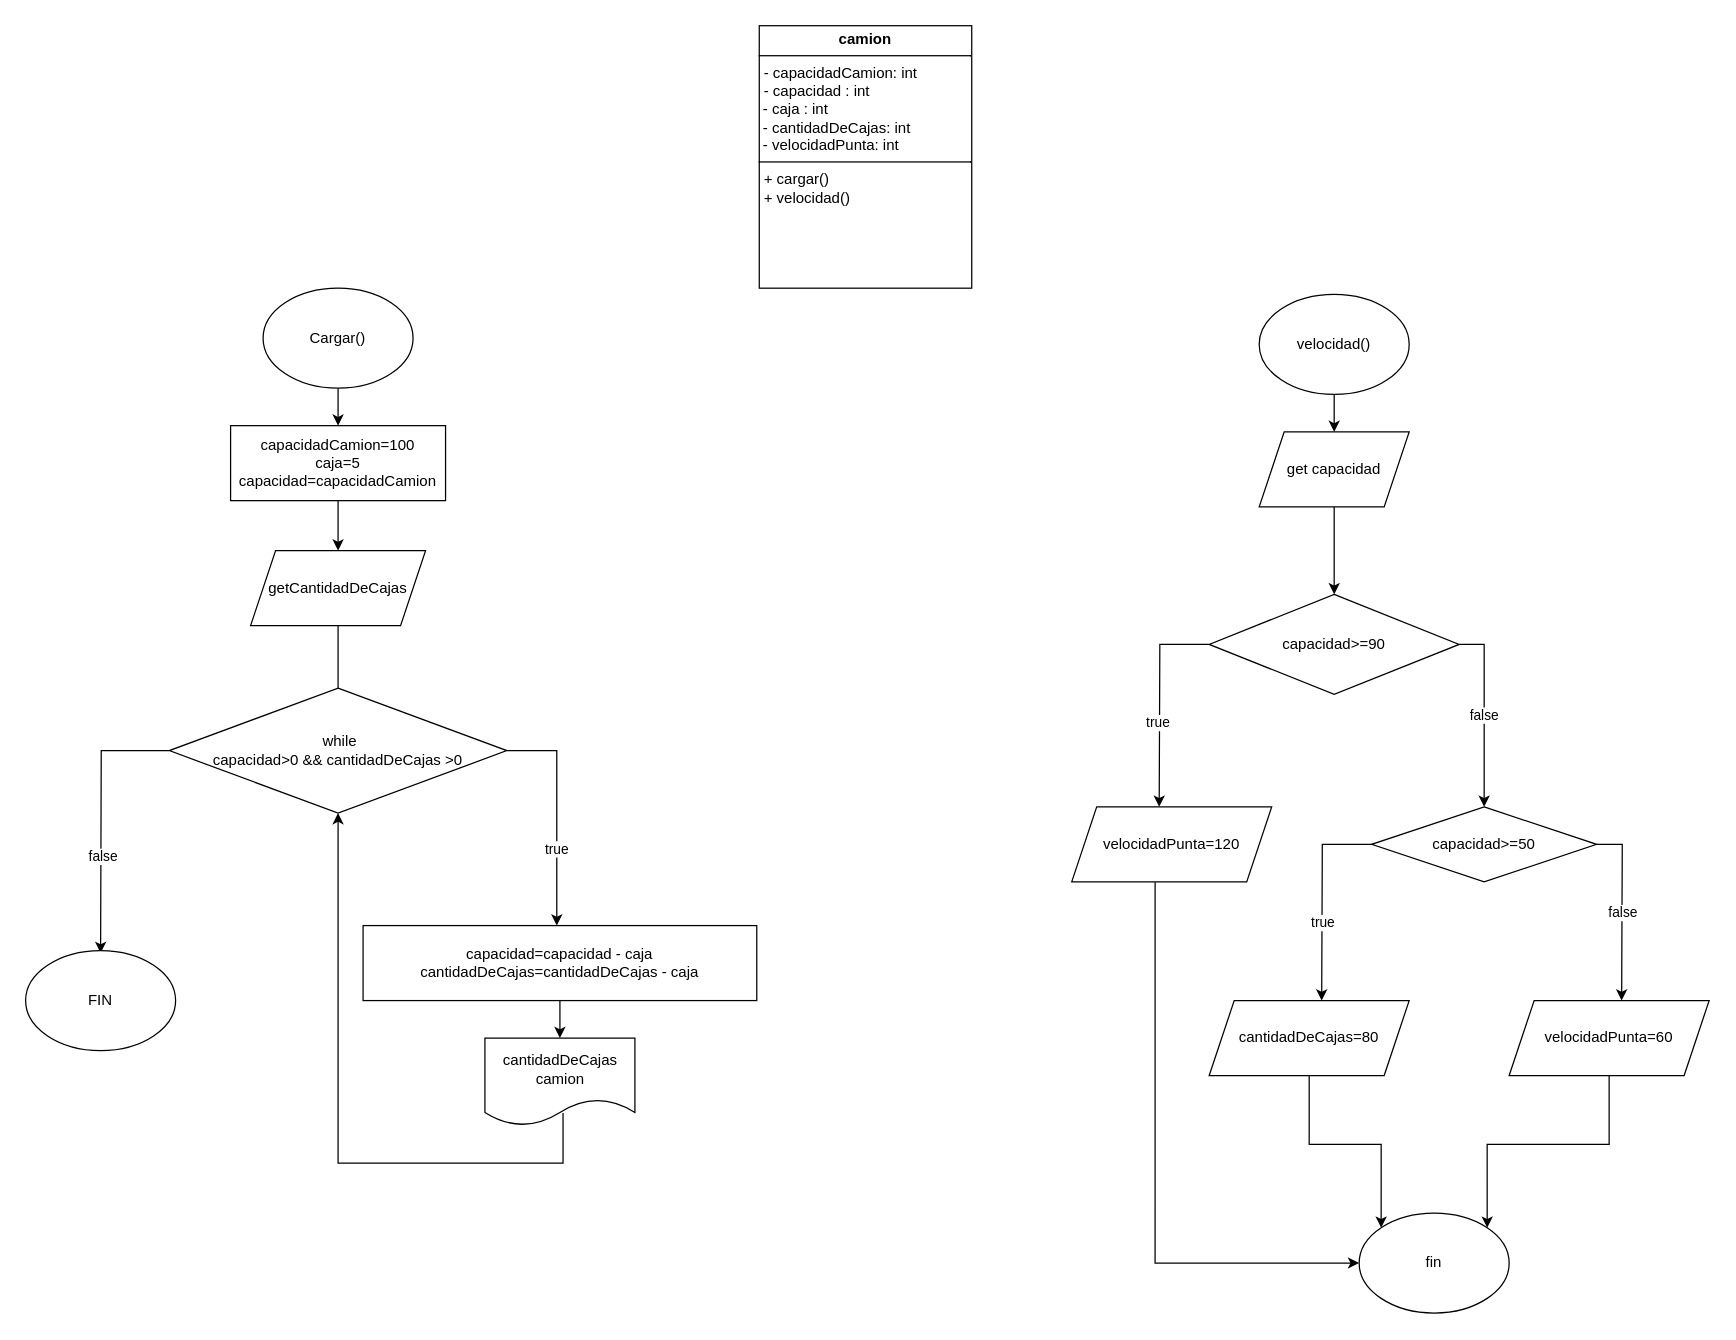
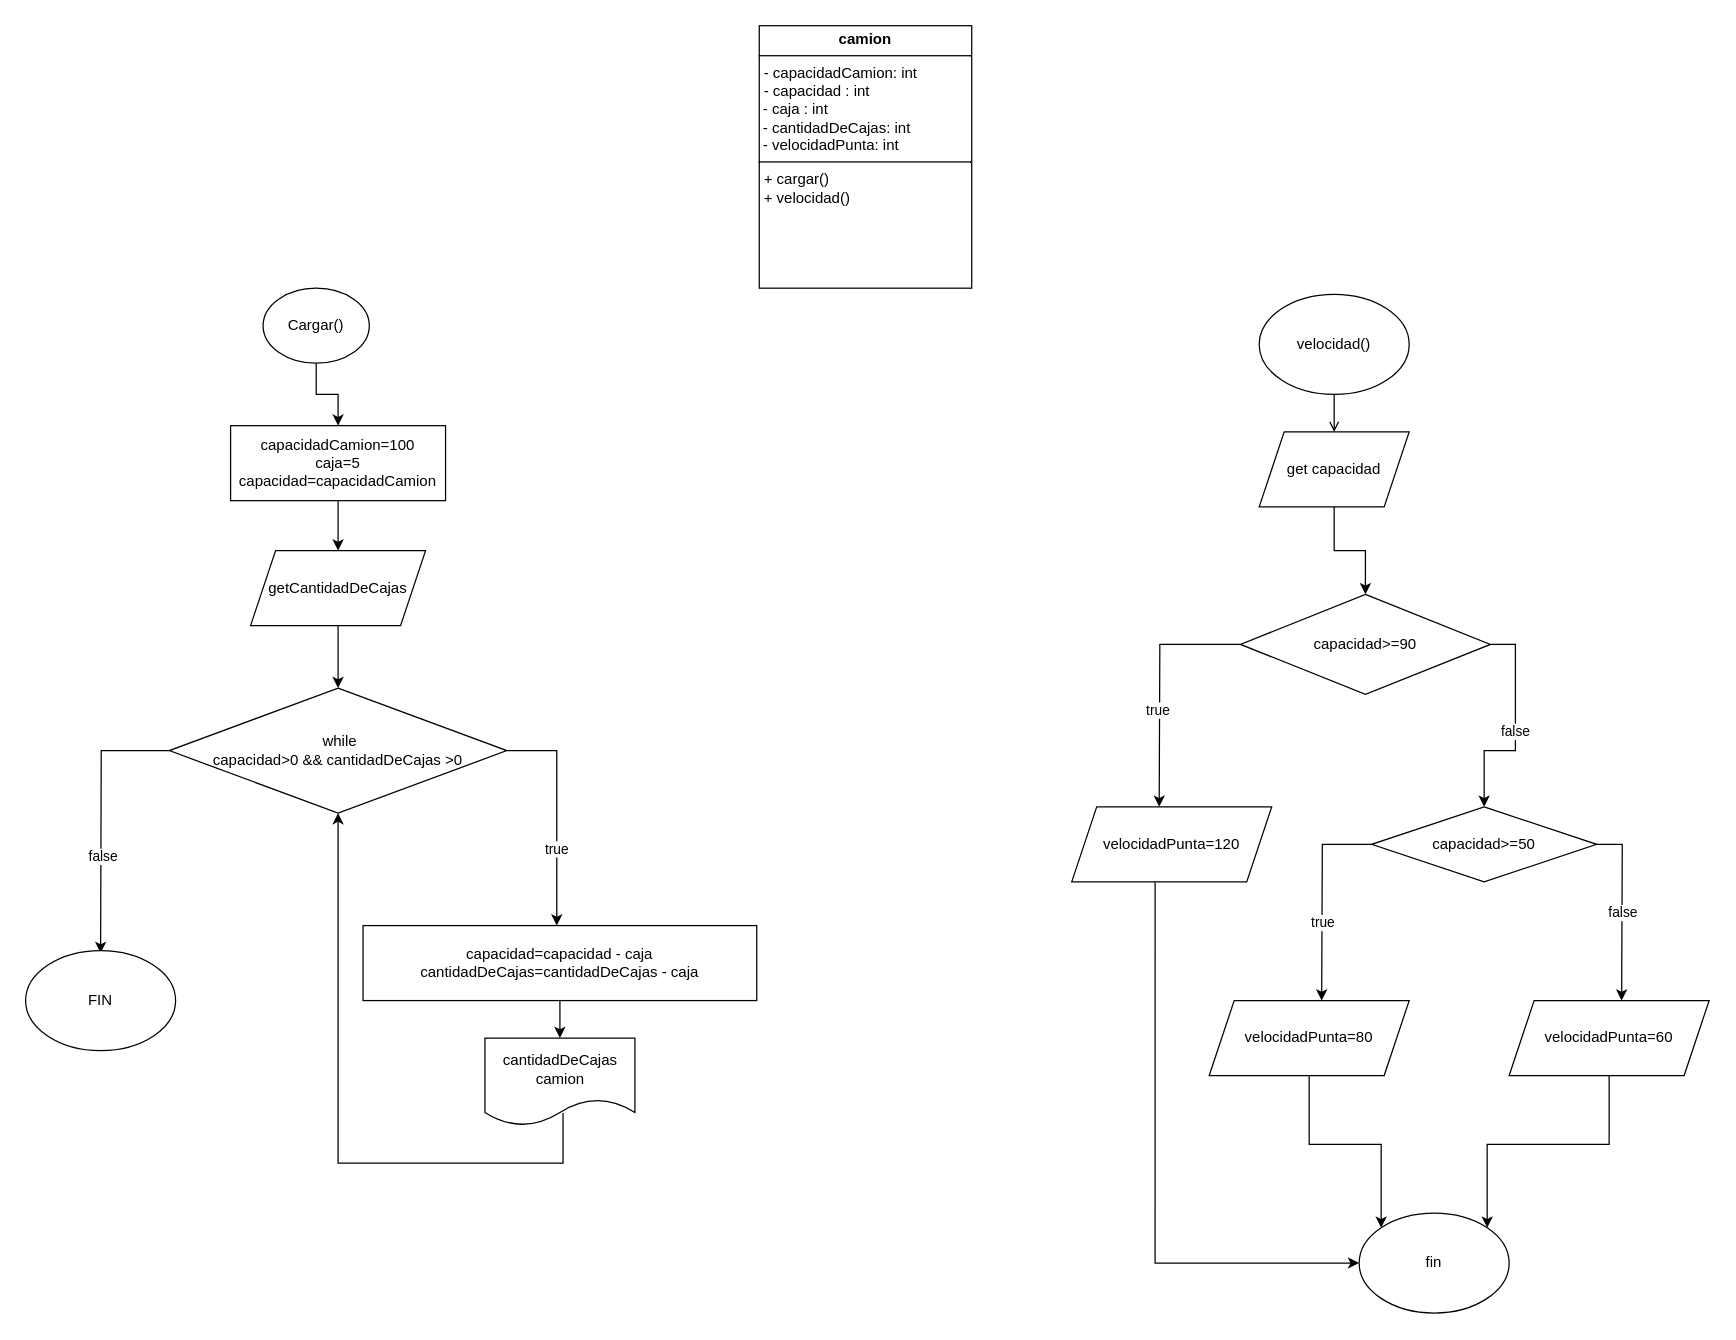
node "Cargar()": size 150x100 -> 106x75
edge "velocidad()" -> "get capacidad": arrowhead classic -> open
node "capacidad>=90": moved (1334, 644) -> (1366, 644)
edge "getCantidadDeCajas" -- "while capacidad>0 && cantidadDeCajas >0": arrowhead none -> classic
node "cantidadDeCajas=80": label "cantidadDeCajas=80" -> "velocidadPunta=80"
